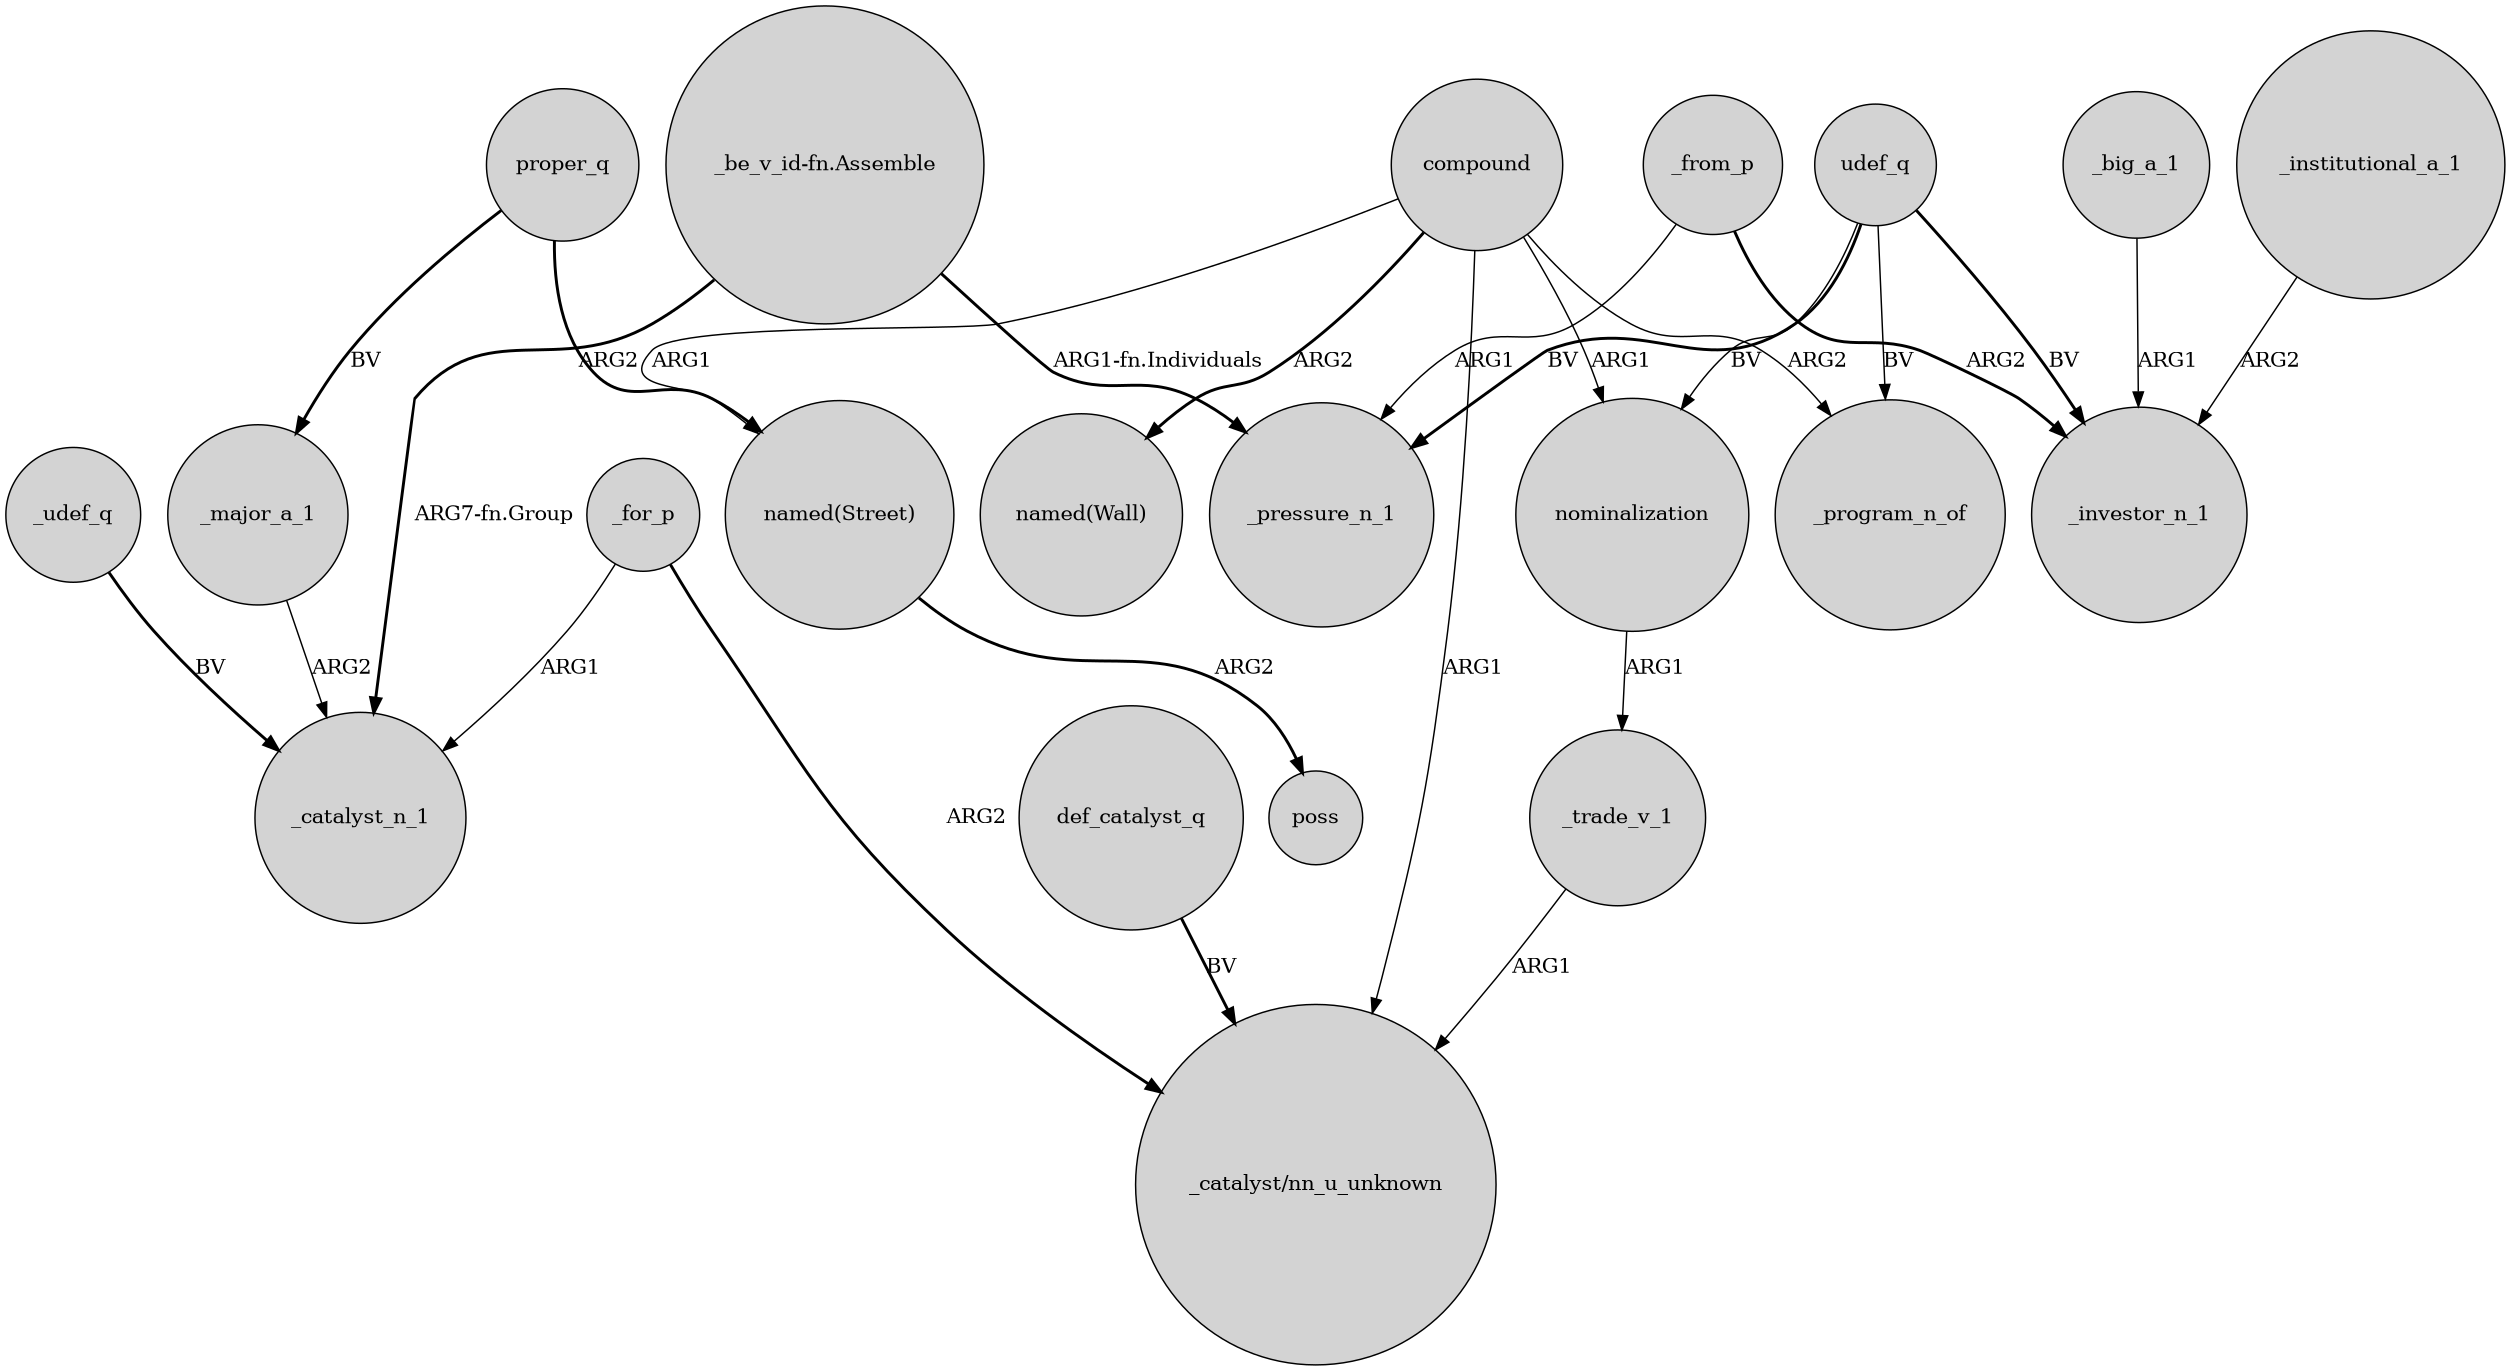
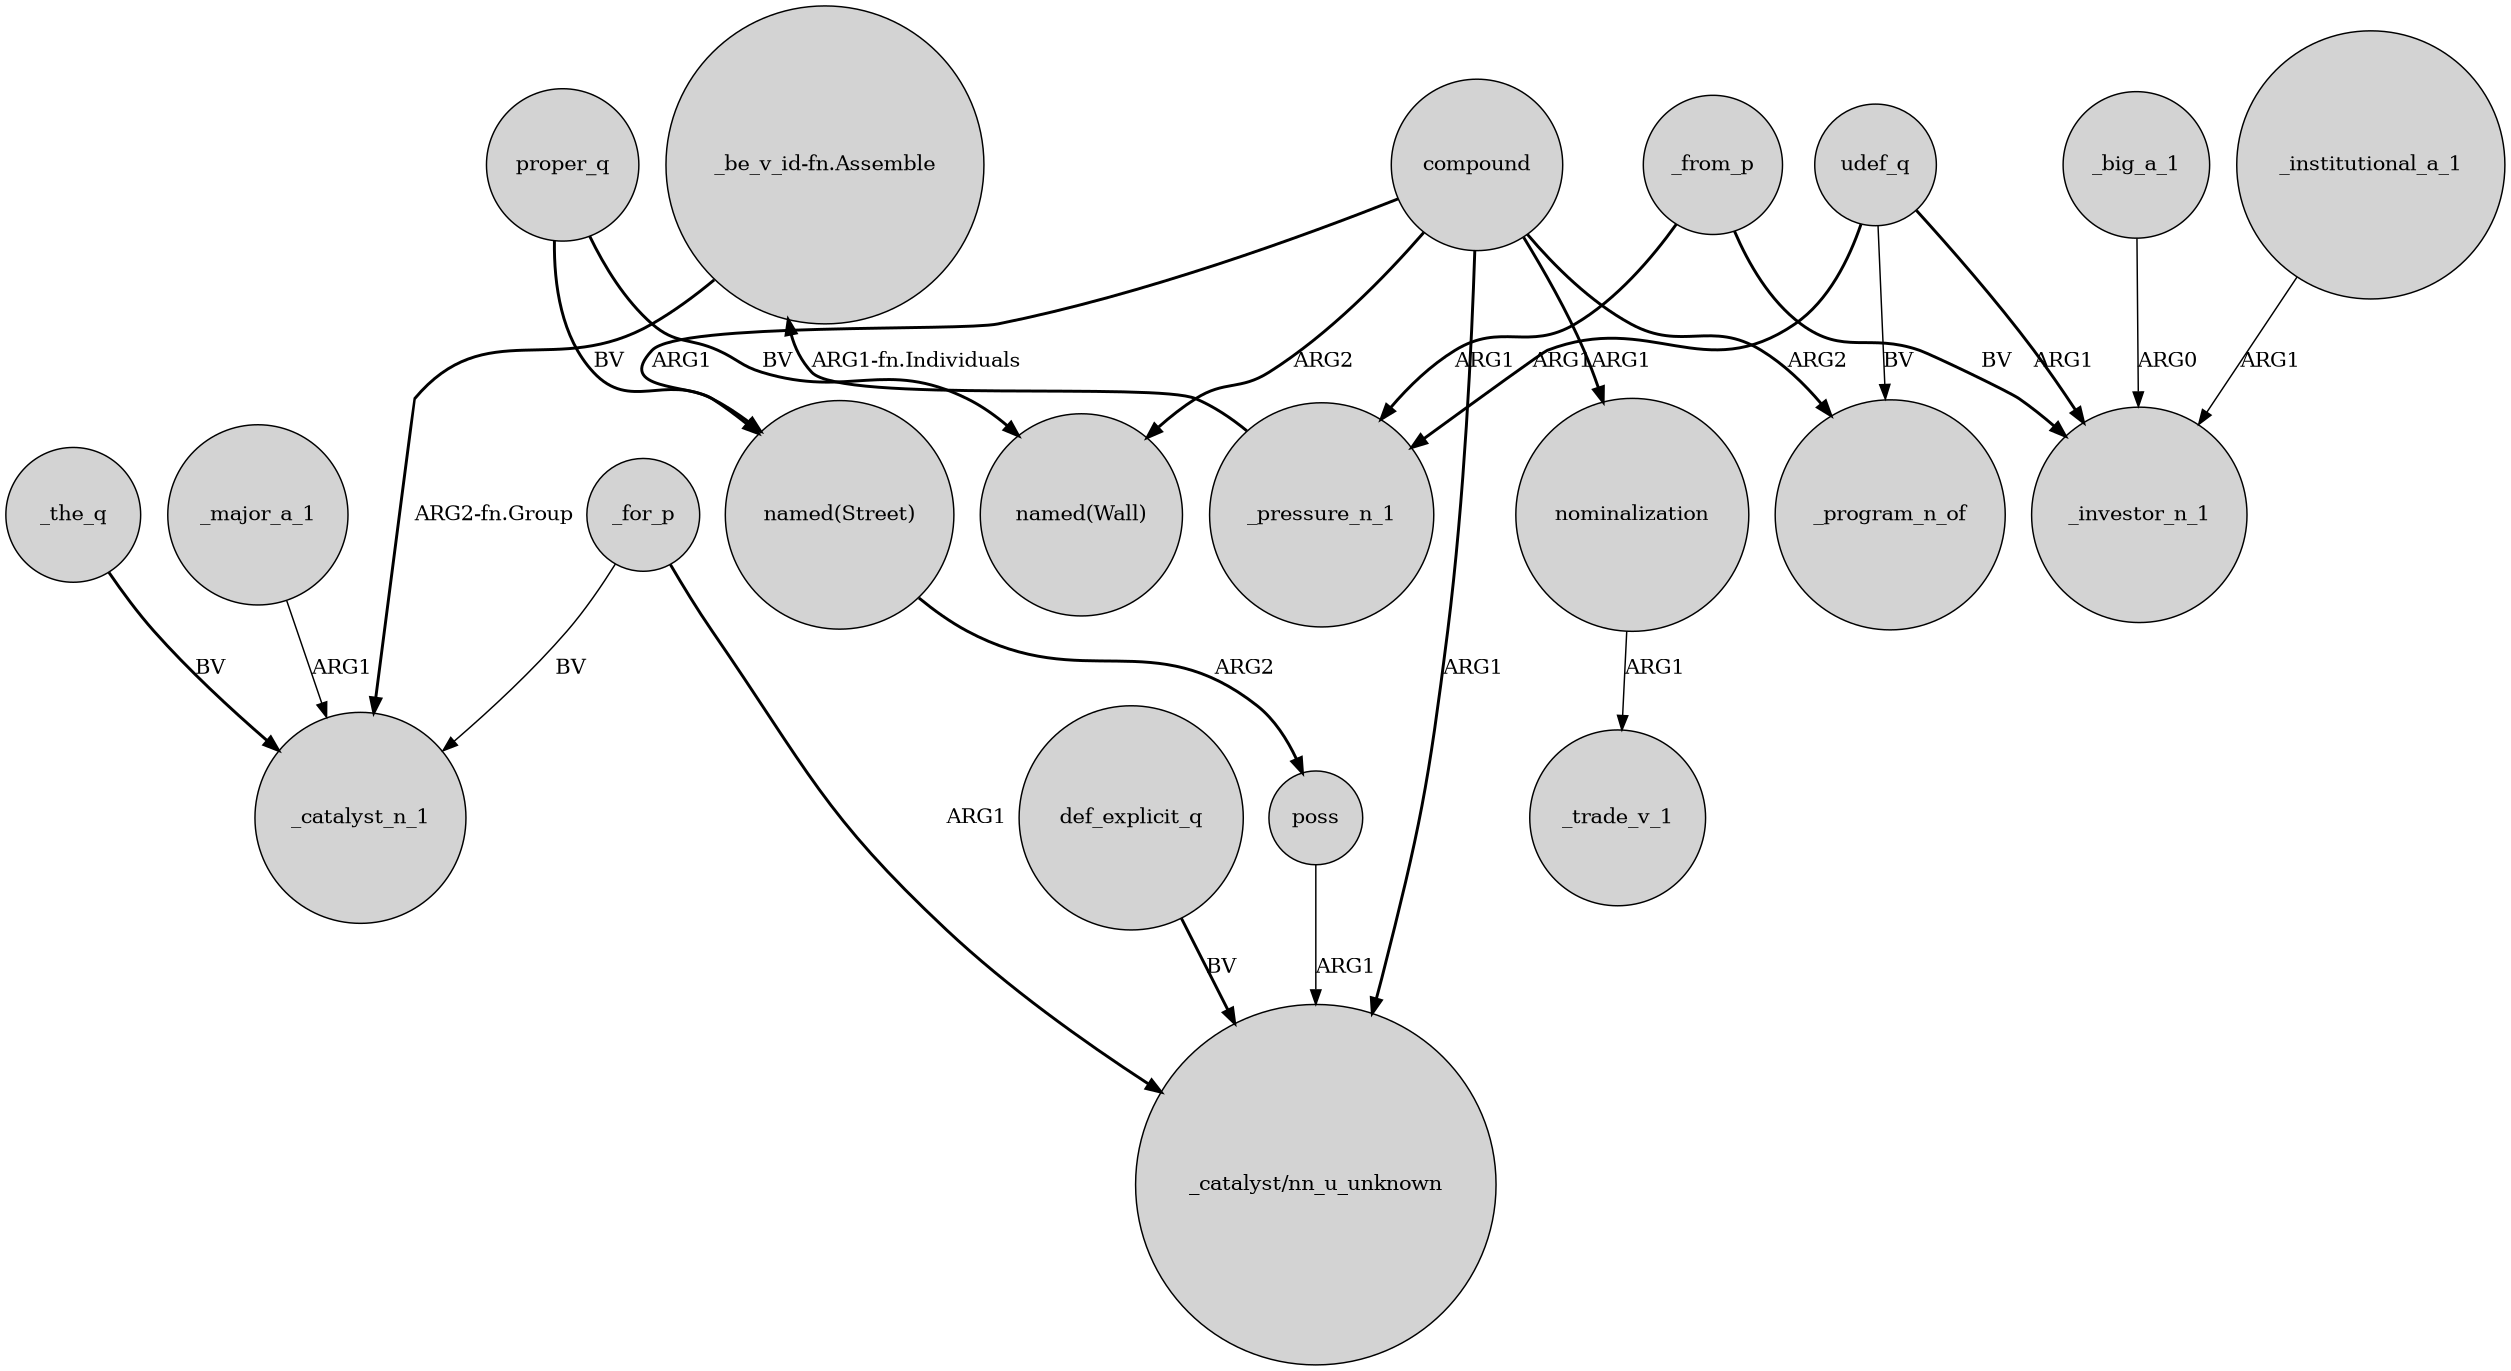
edge "proper_q" -> "_major_a_1": now "proper_q" -> "named(Wall)"
edge "compound" -> "nominalization": style solid -> bold
edge "compound" -> "named(Street)": style solid -> bold
edge "udef_q" -> "nominalization": removed, label "BV"
edge "compound" -> "_program_n_of": style solid -> bold
edge "_from_p" -> "_pressure_n_1": style solid -> bold
edge "proper_q" -> "named(Street)": label "ARG2" -> "BV"
edge "udef_q" -> "_pressure_n_1": label "BV" -> "ARG1"
edge "_from_p" -> "_investor_n_1": label "ARG2" -> "BV"
edge "udef_q" -> "_investor_n_1": label "BV" -> "ARG1"
edge "_big_a_1" -> "_investor_n_1": label "ARG1" -> "ARG0"
edge "_institutional_a_1" -> "_investor_n_1": label "ARG2" -> "ARG1"
edge "_be_v_id-fn.Assemble" -> "_pressure_n_1": reversed
node "_udef_q": label "_udef_q" -> "_the_q"
edge "_be_v_id-fn.Assemble" -> "_catalyst_n_1": label "ARG7-fn.Group" -> "ARG2-fn.Group"
edge "compound" -> "_catalyst/nn_u_unknown": style solid -> bold
edge "_major_a_1" -> "_catalyst_n_1": label "ARG2" -> "ARG1"
edge "_for_p" -> "_catalyst_n_1": label "ARG1" -> "BV"
edge "_for_p" -> "_catalyst/nn_u_unknown": label "ARG2" -> "ARG1"
node "def_catalyst_q": label "def_catalyst_q" -> "def_explicit_q"
edge "_trade_v_1" -> "_catalyst/nn_u_unknown": now "poss" -> "_catalyst/nn_u_unknown"
